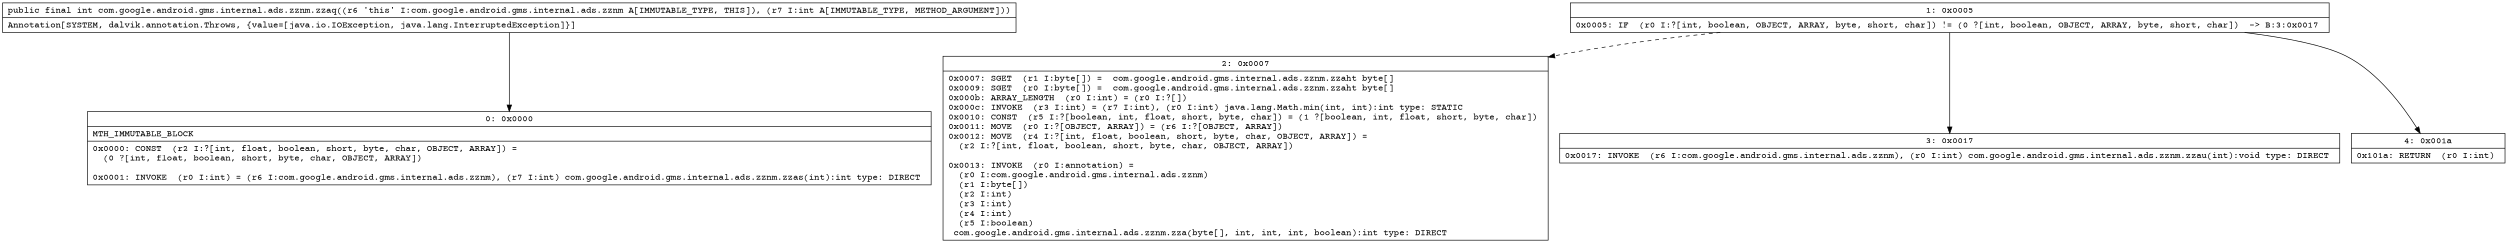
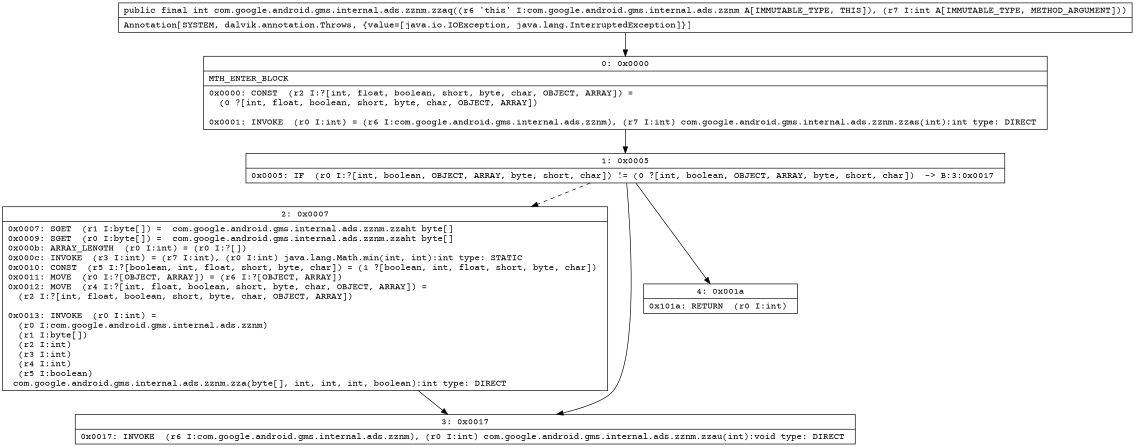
node "0: 0x0000": text "MTH_IMMUTABLE_BLOCK" -> "MTH_ENTER_BLOCK"
edge "0: 0x0000" -> "1: 0x0005": added
node "2: 0x0007": text "0x0013: INVOKE  (r0 I:annotation) =" -> "0x0013: INVOKE  (r0 I:int) ="
edge "2: 0x0007" -> "3: 0x0017": added
